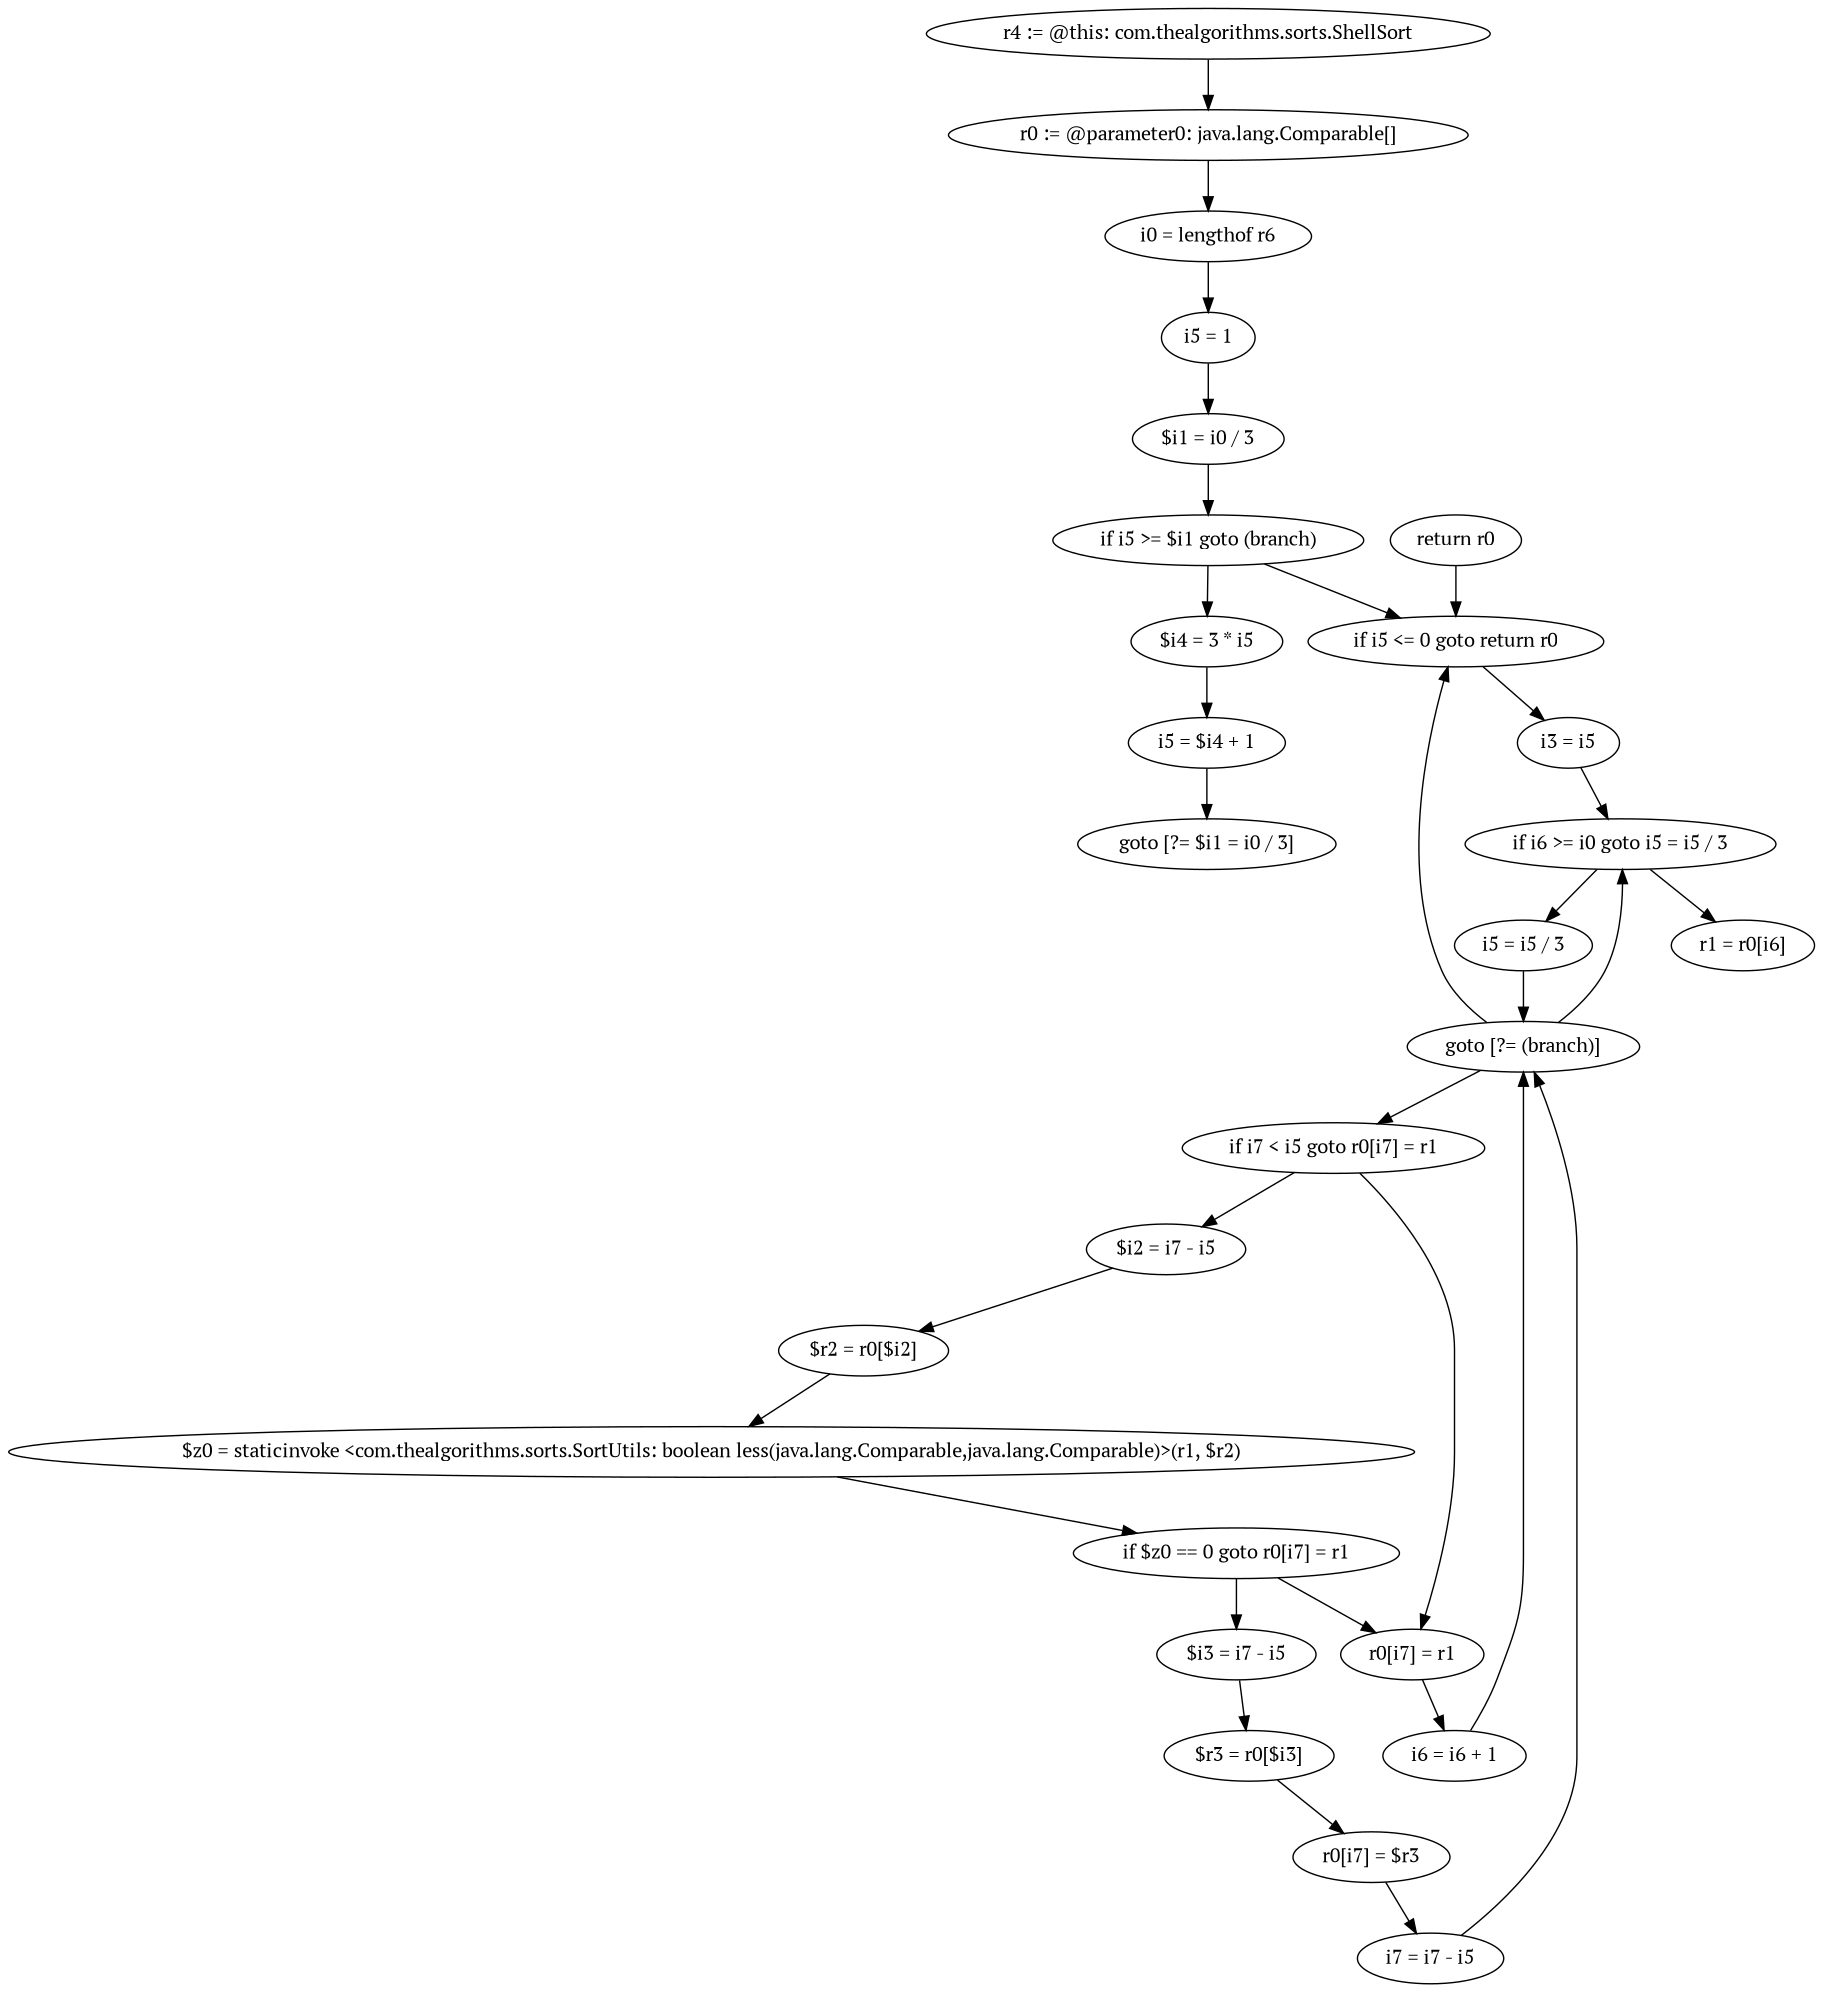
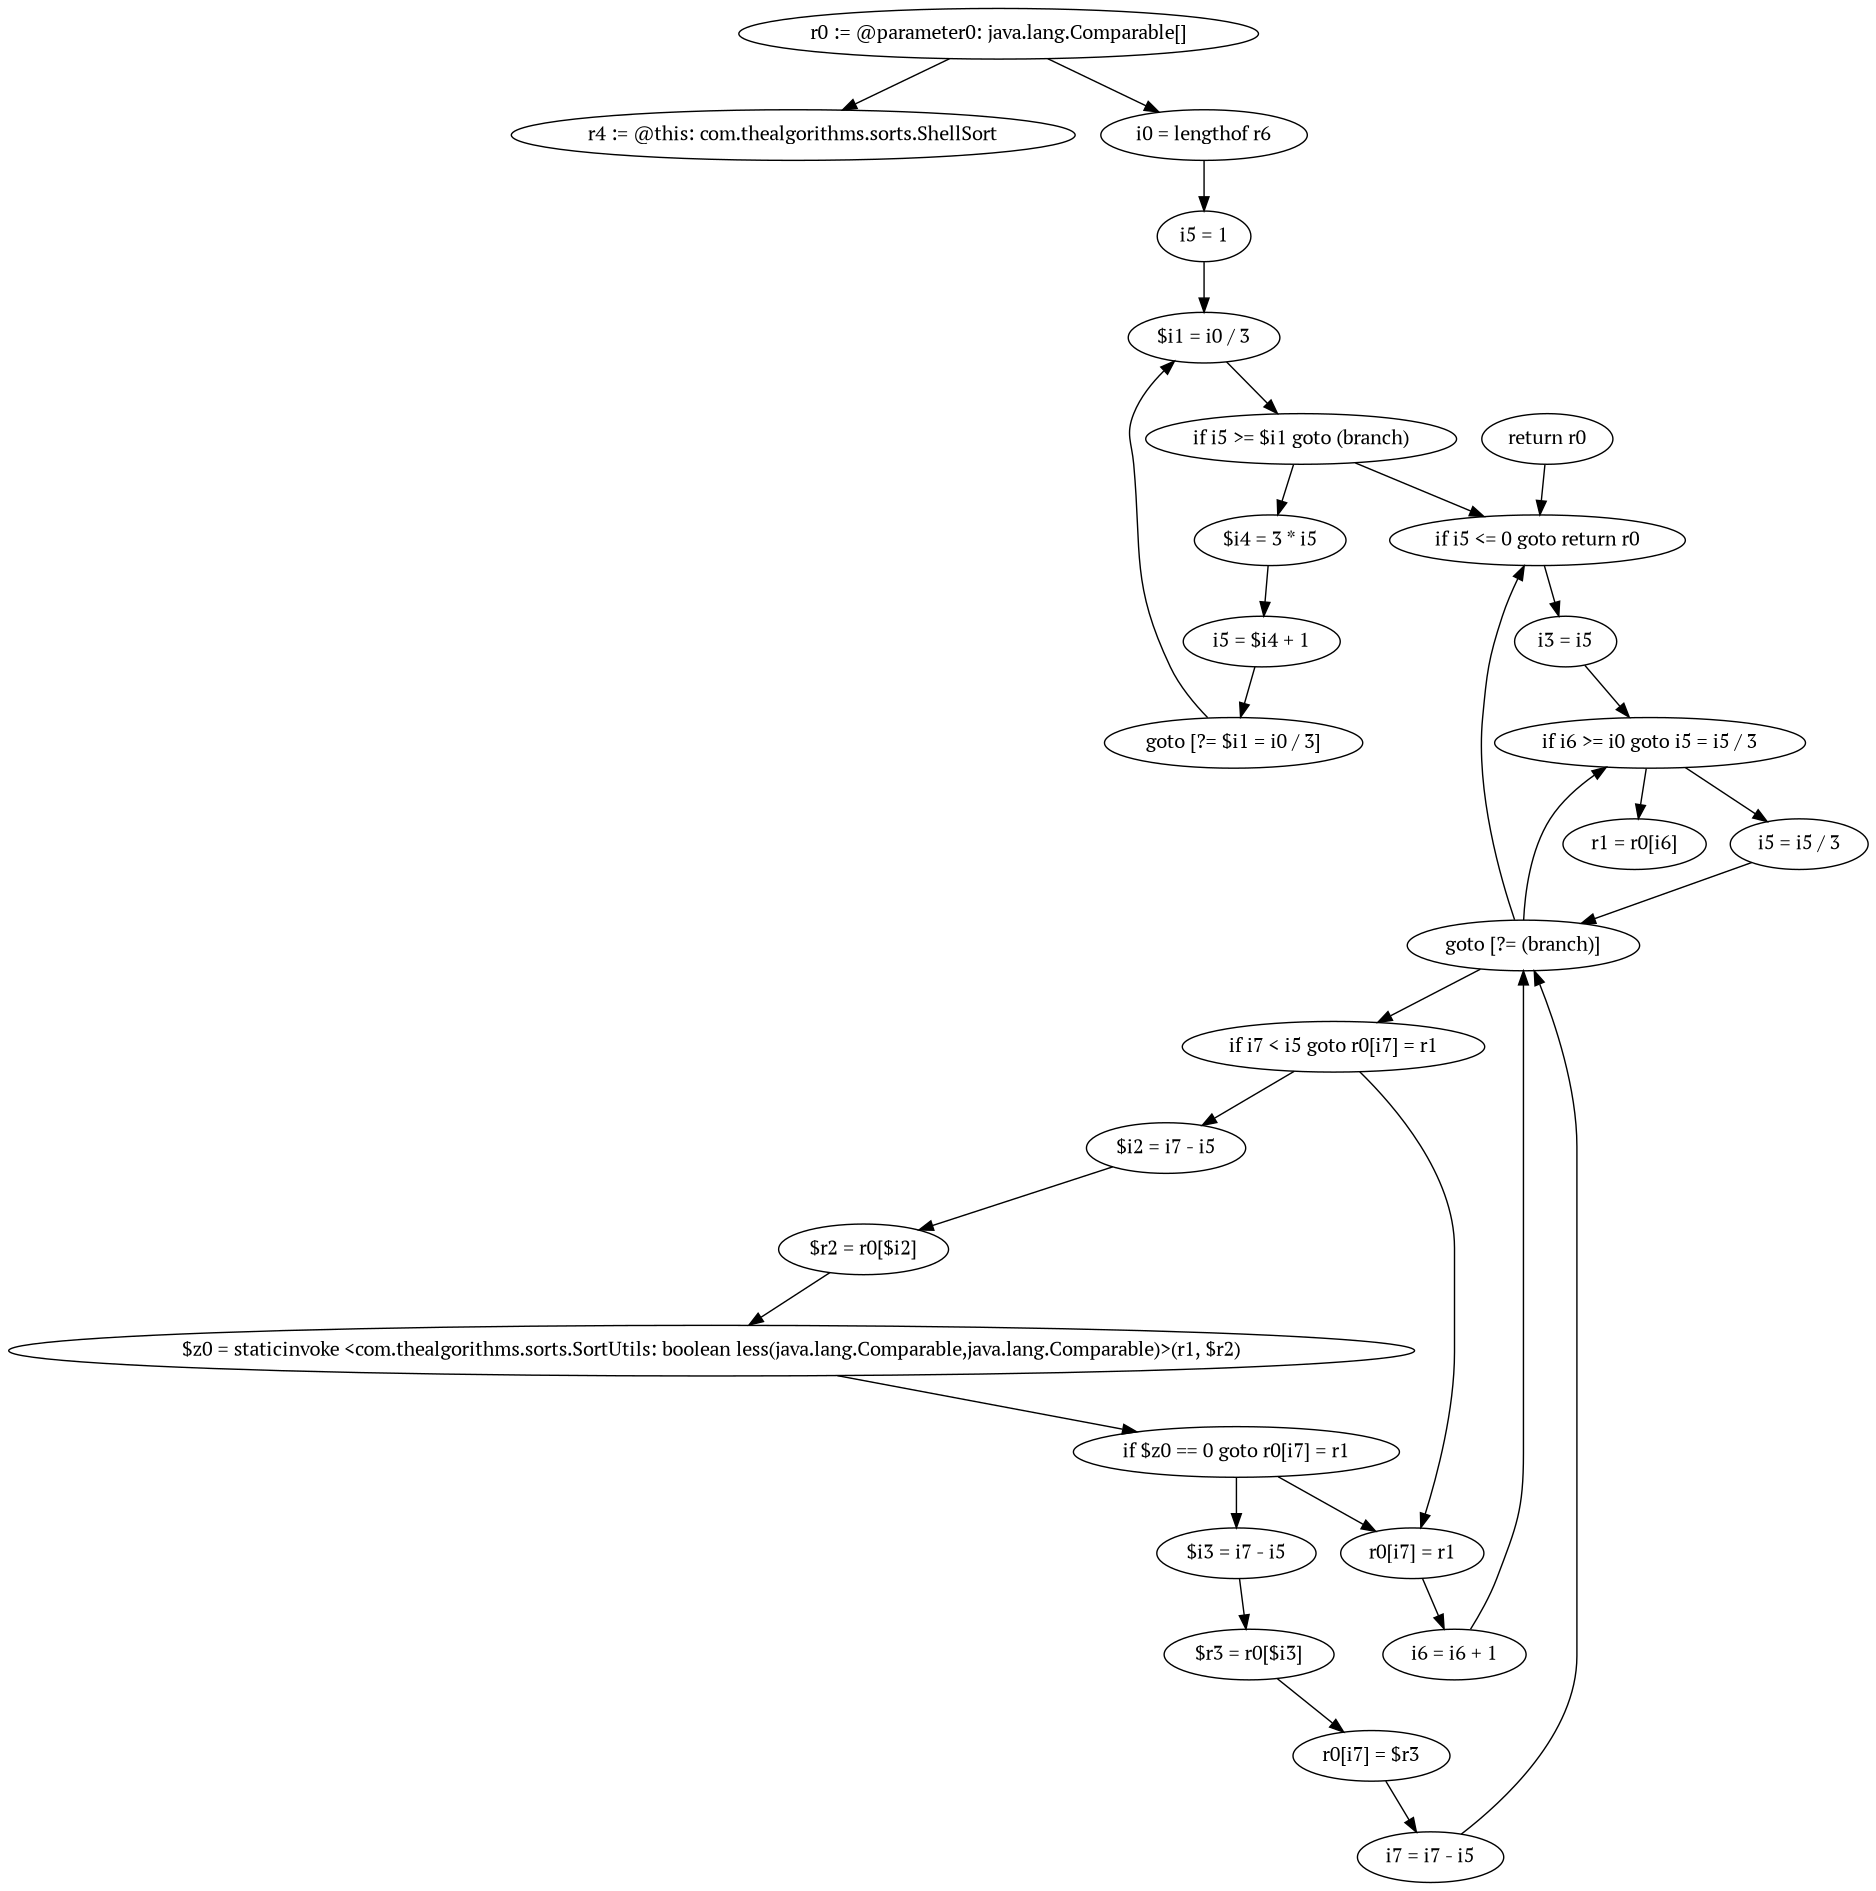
edge "r4 := @this: com.thealgorithms.sorts.ShellSort" -> "r0 := @parameter0: java.lang.Comparable[]": reversed
edge "goto [?= $i1 = i0 / 3]" -> "$i1 = i0 / 3": added
